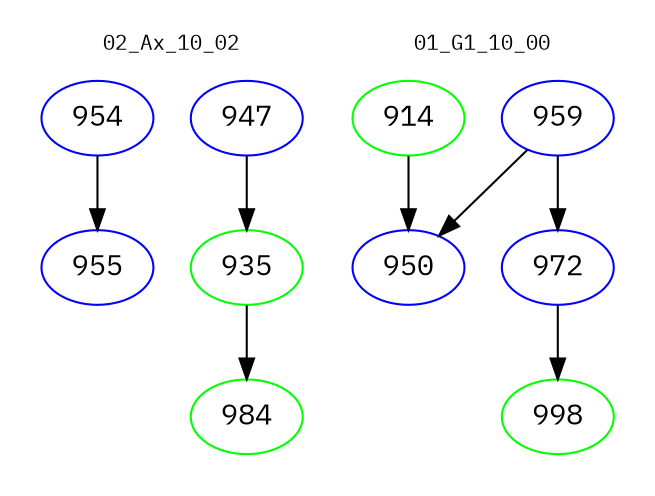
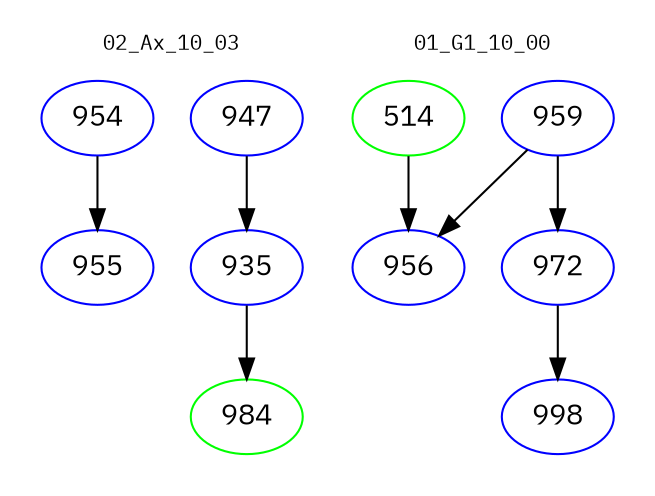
cluster "02_Ax_10_02": label "02_Ax_10_02" -> "02_Ax_10_03"
node "914": label "914" -> "514"
node "935": color green -> blue
node "950": label "950" -> "956"
node "998": color green -> blue
